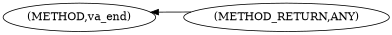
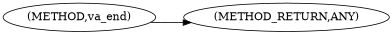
edge "(METHOD_RETURN,ANY)" -> "(METHOD,va_end)": reversed
